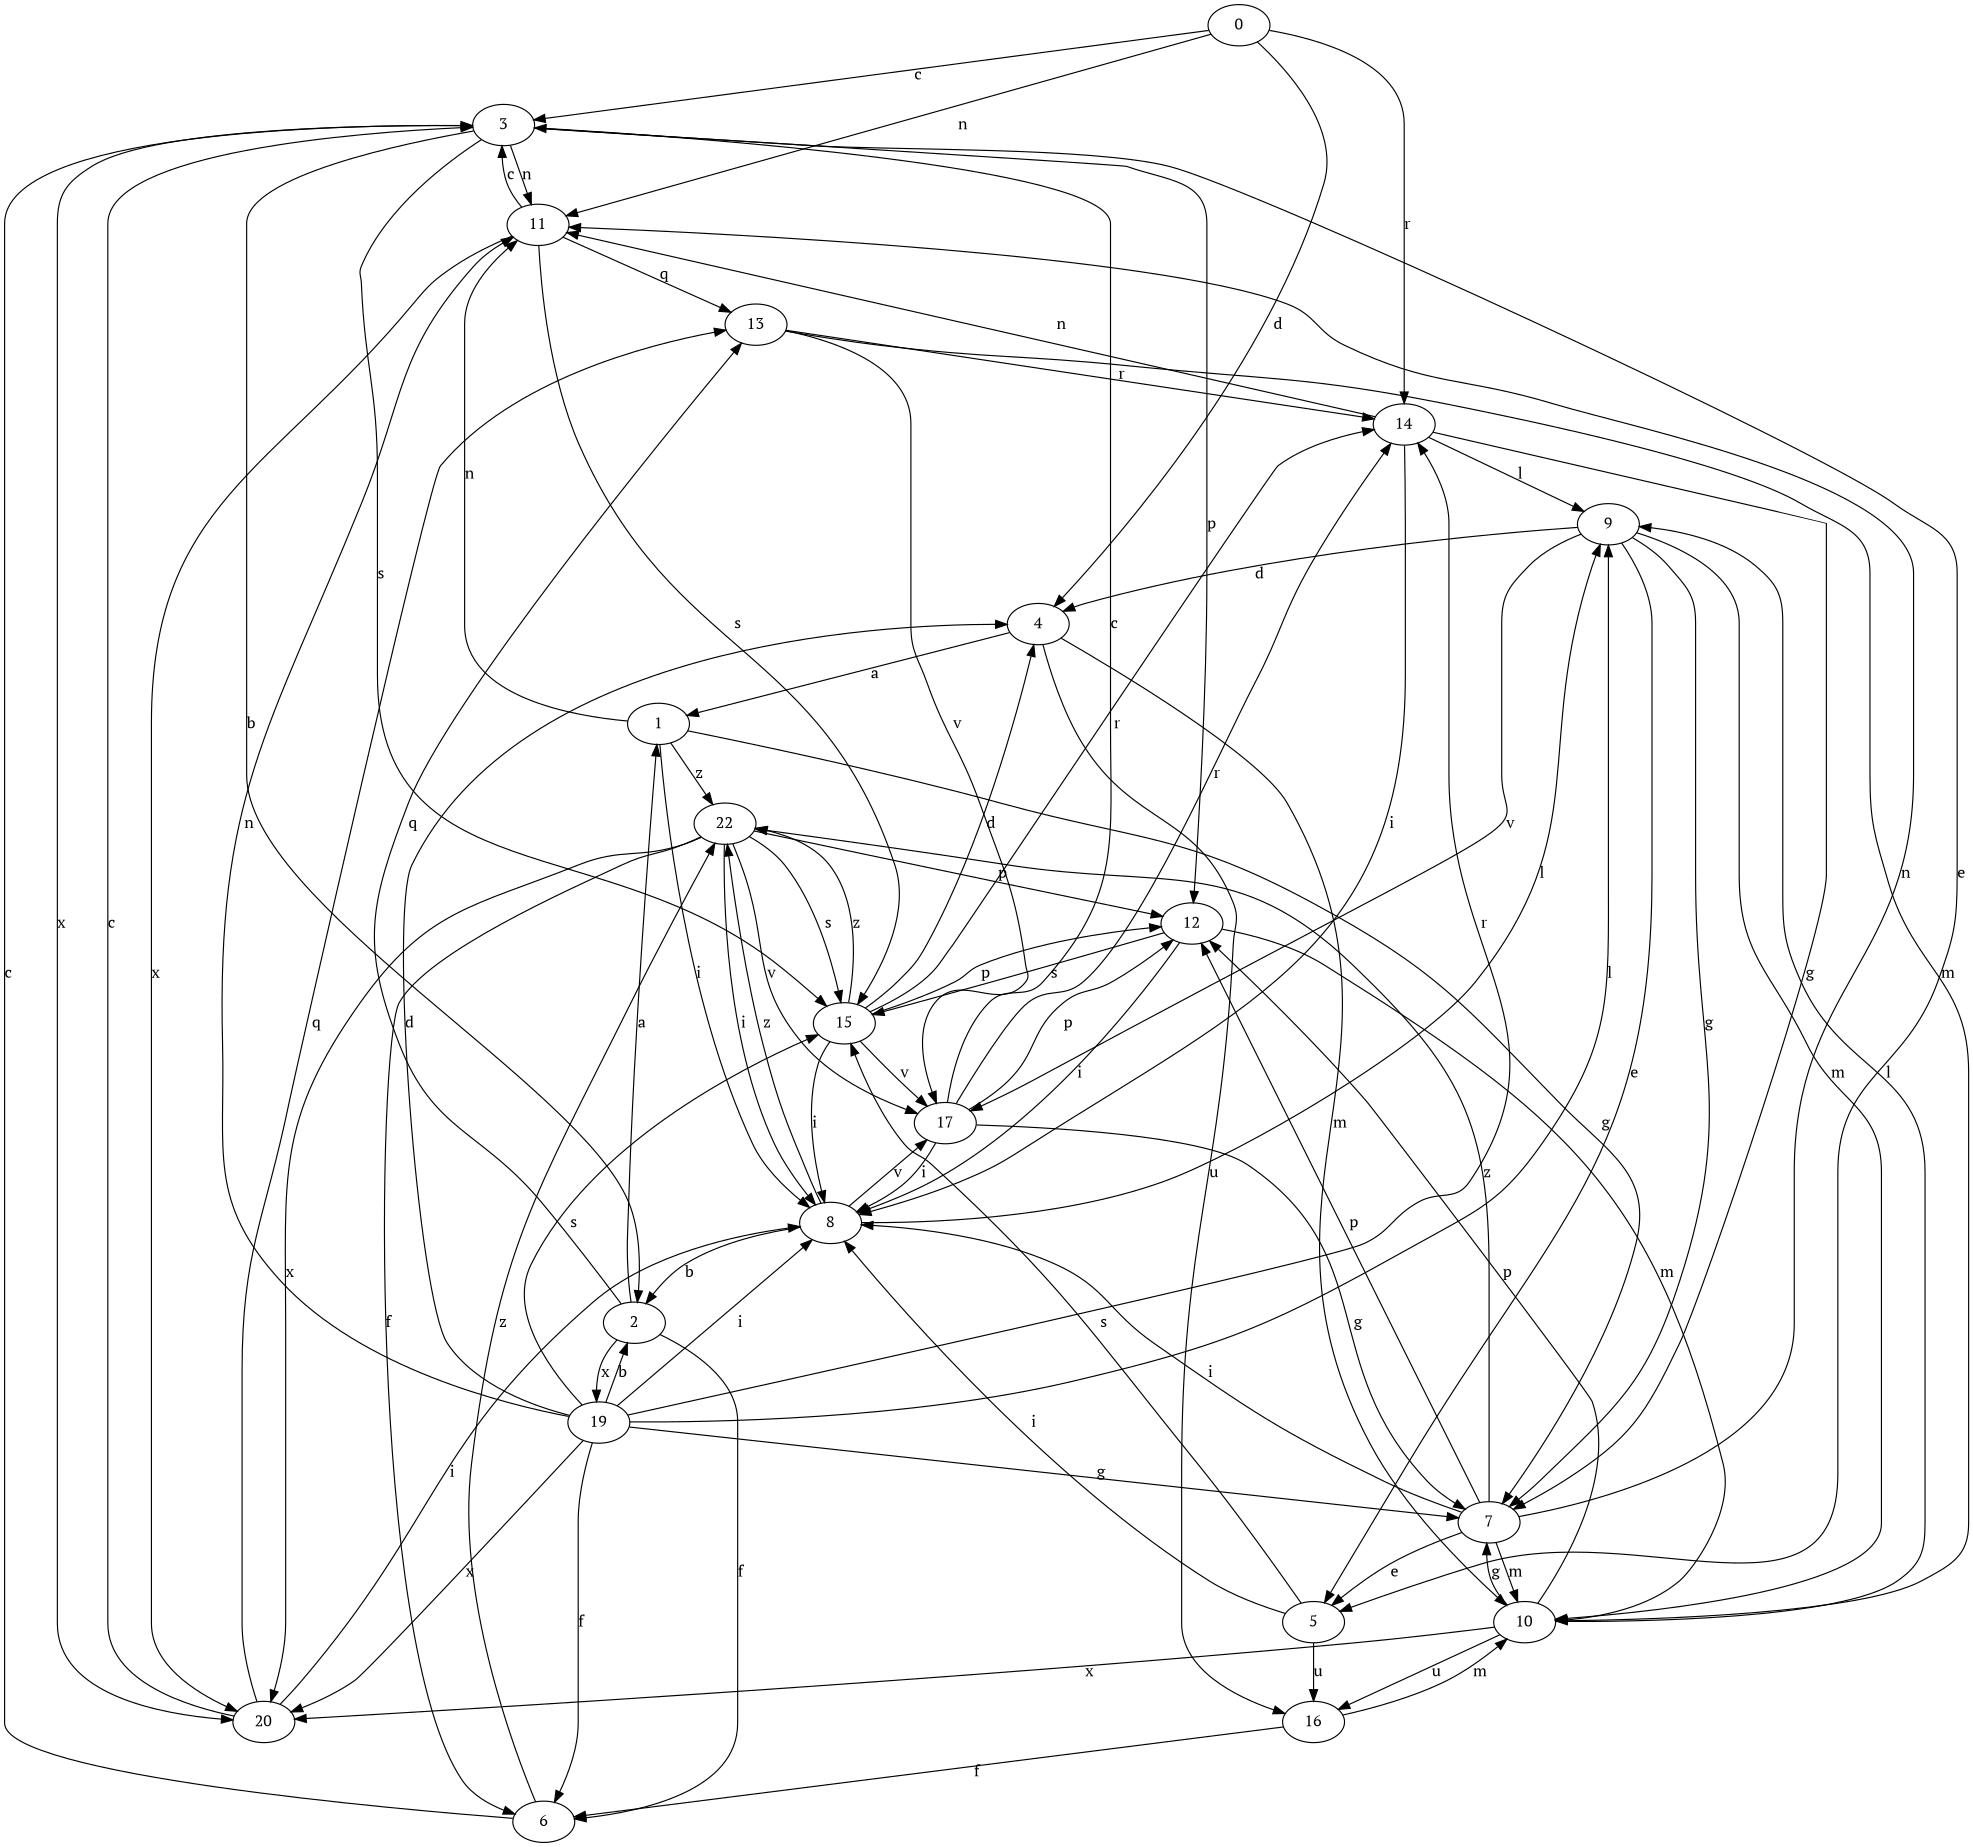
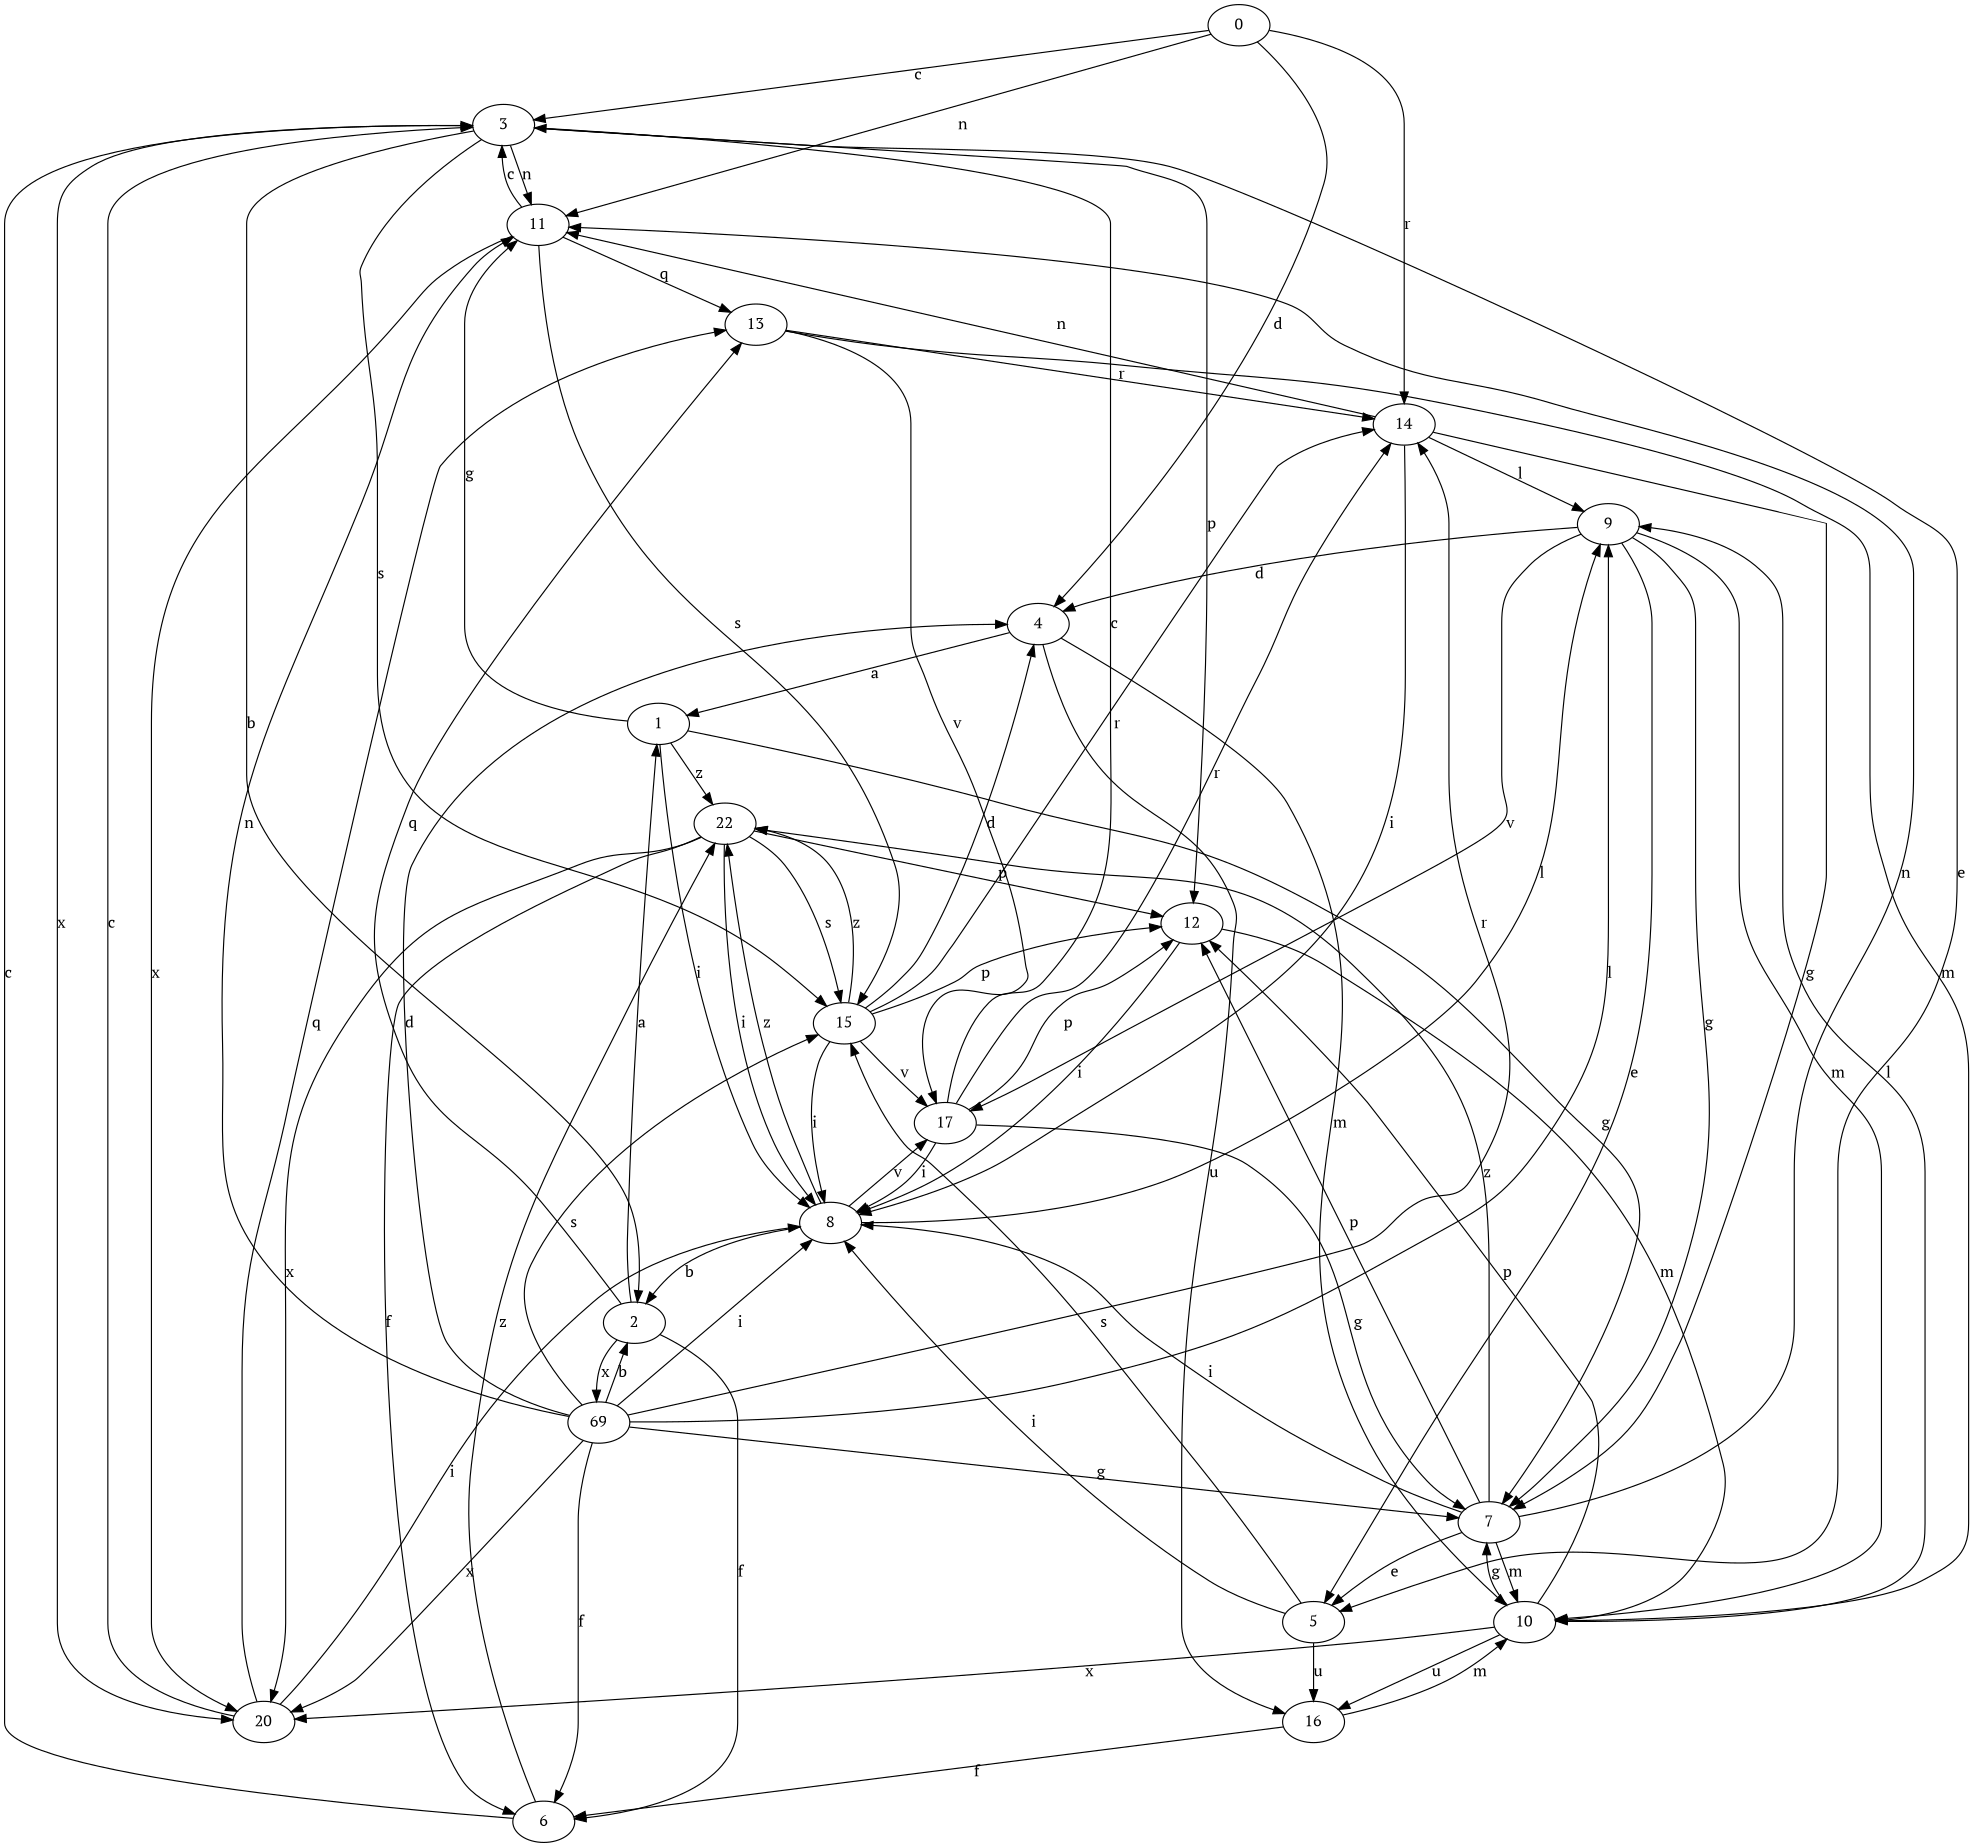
edge "1" -> "11": label "n" -> "g"
edge "12" -> "15": removed, label "s"
edge "22" -> "17": removed, label "v"
node "19": label "19" -> "69"
